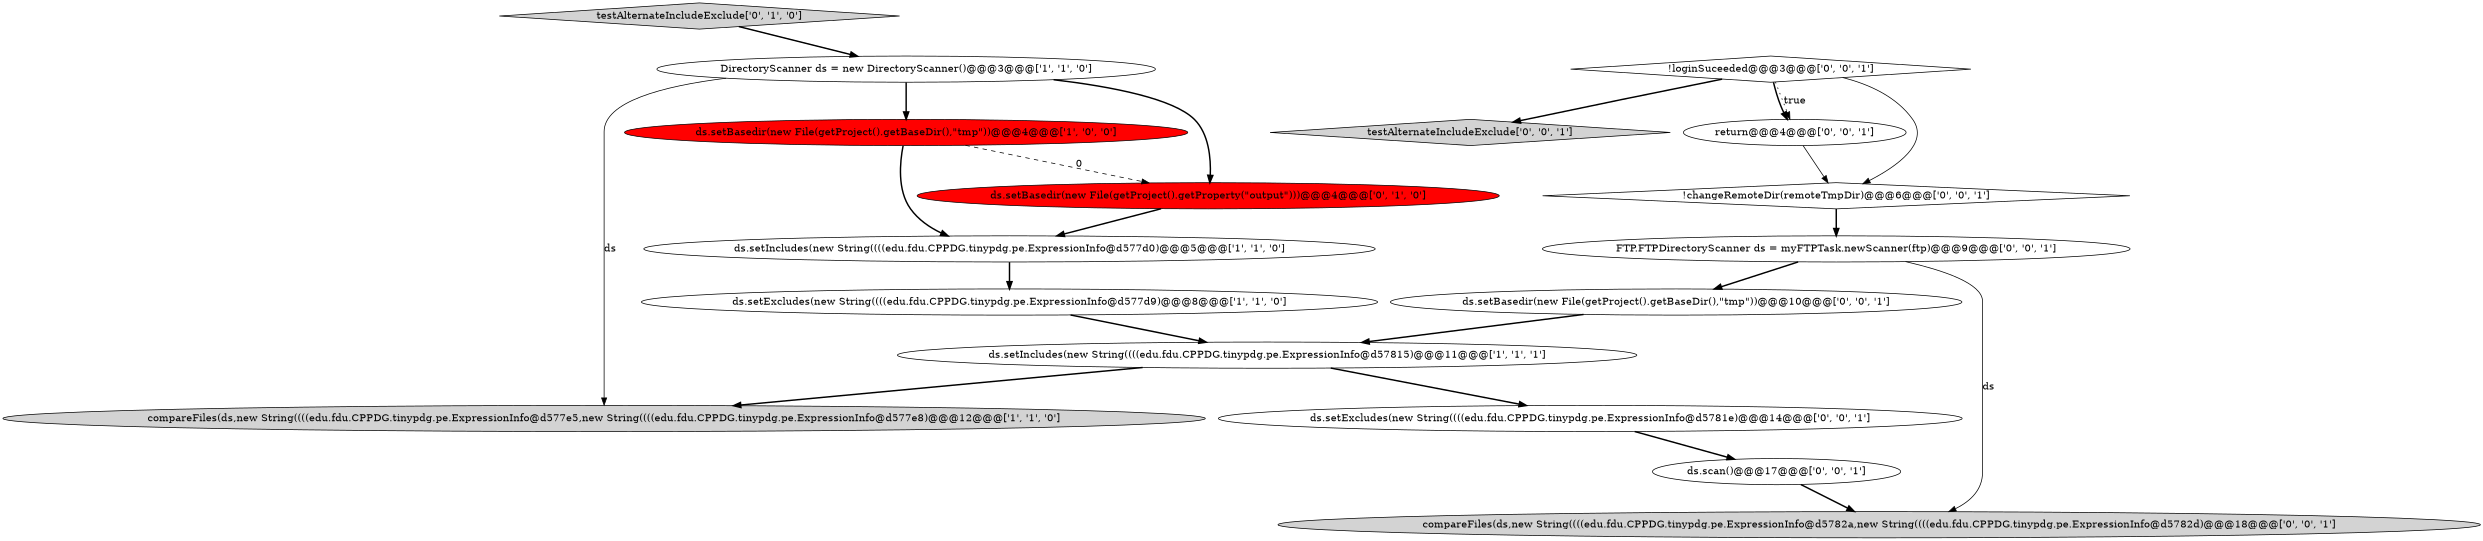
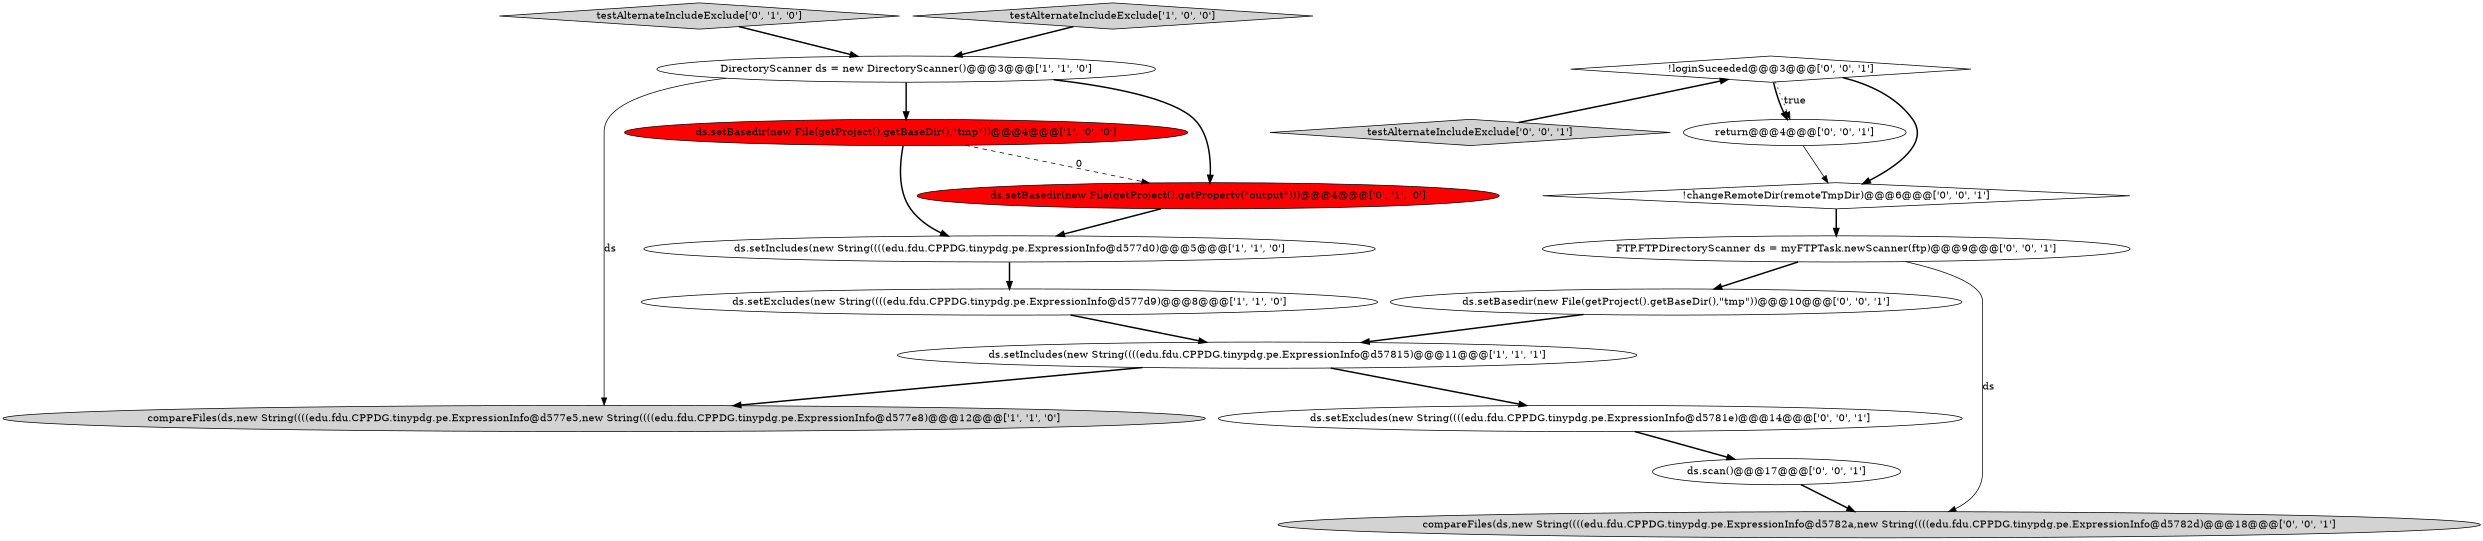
node "testAlternateIncludeExclude['1', '0', '0']": added
edge "!loginSuceeded@@@3@@@['0', '0', '1']" -> "testAlternateIncludeExclude['0', '0', '1']": reversed
edge "!loginSuceeded@@@3@@@['0', '0', '1']" -> "!changeRemoteDir(remoteTmpDir)@@@6@@@['0', '0', '1']": style solid -> bold
